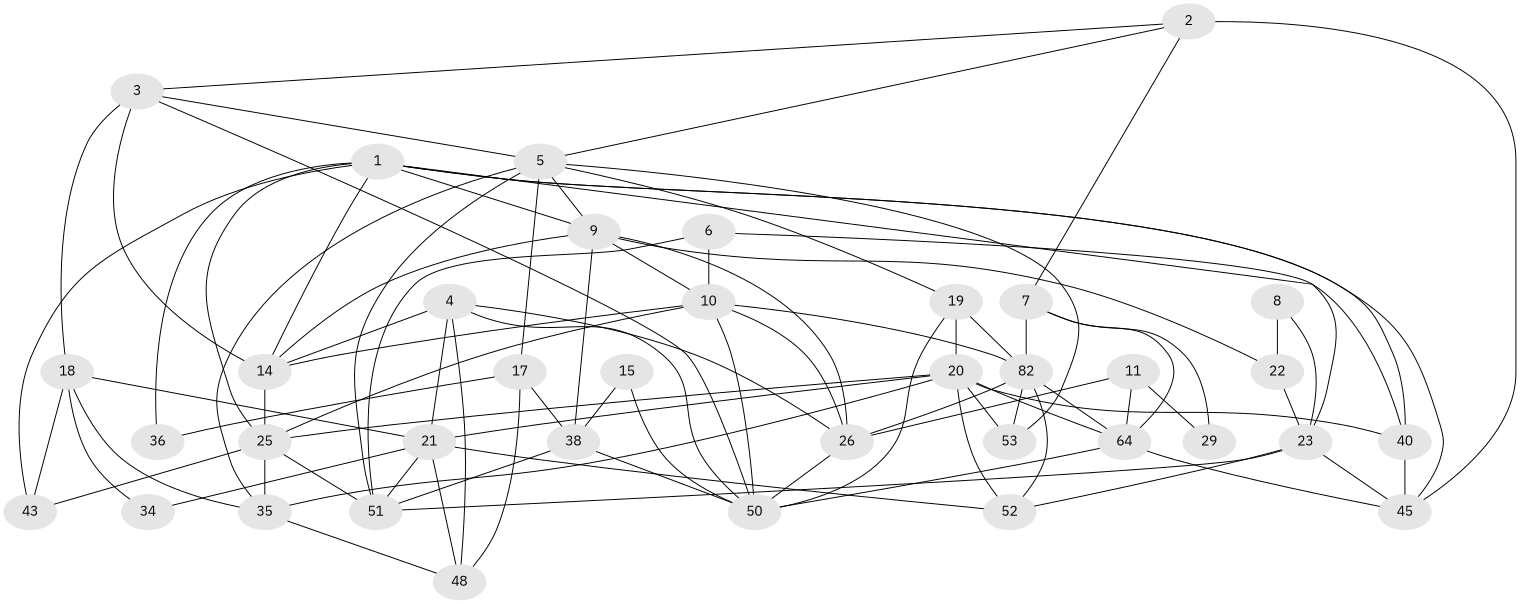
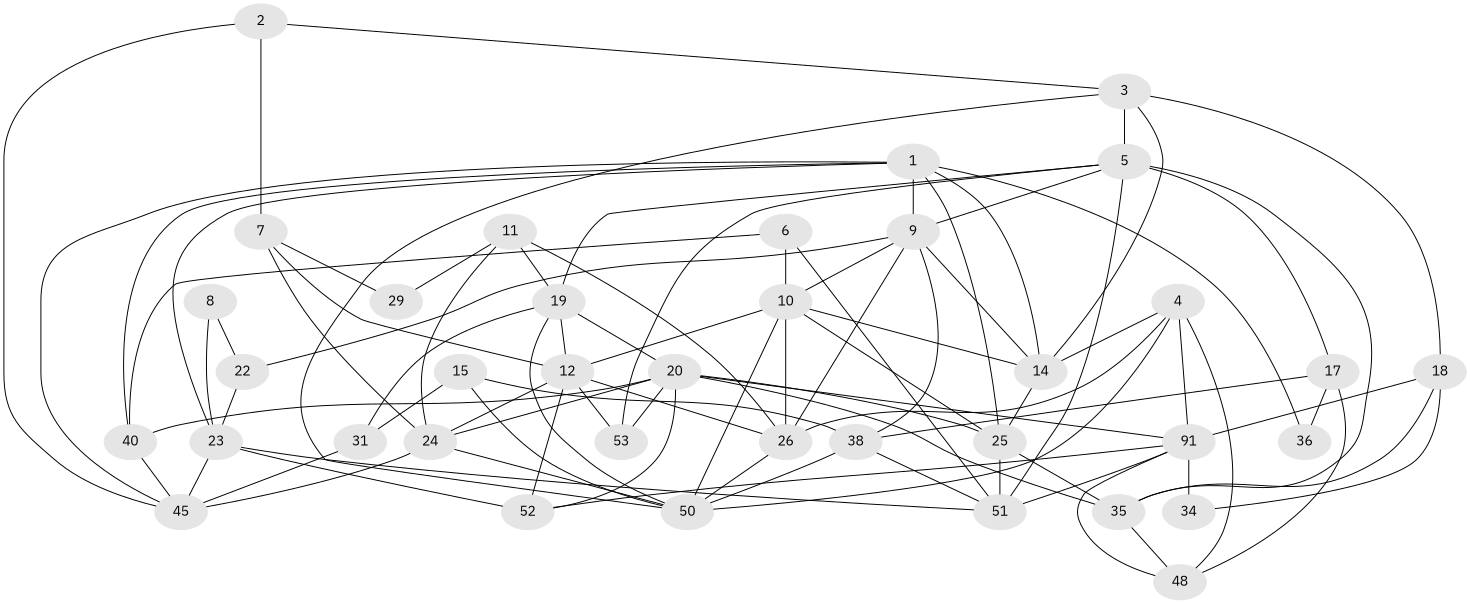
edge "2" -- "5": removed
edge "11" -- "19": added
node "82": label "82" -> "12"
node "31": added
node "21": label "21" -> "91"
node "64": label "64" -> "24"
node "43": removed
